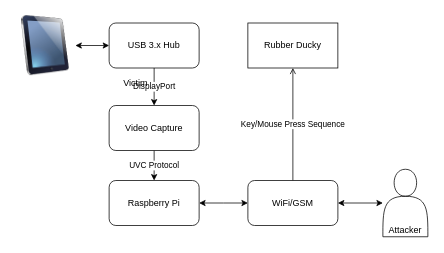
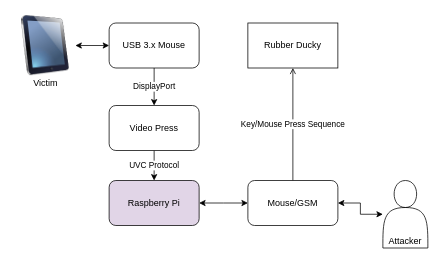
node "USB 3.x Hub": label "USB 3.x Hub" -> "USB 3.x Mouse"
node "Victim": moved (135, 83) -> (45, 83)
node "Video Capture": label "Video Capture" -> "Video Press"
node "Raspberry Pi": fillcolor #ffffff -> #e1d5e7
node "WiFi/GSM": label "WiFi/GSM" -> "Mouse/GSM"
node "Attacker": moved (405, 203) -> (405, 214)
